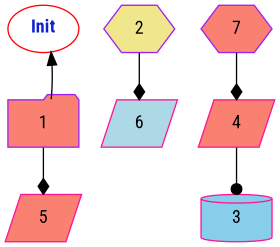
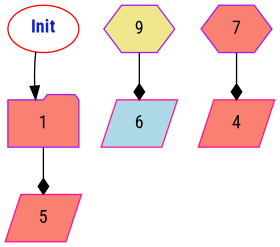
node "2": label "2" -> "9"
edge "1" -> "Init": reversed
node "3": removed
